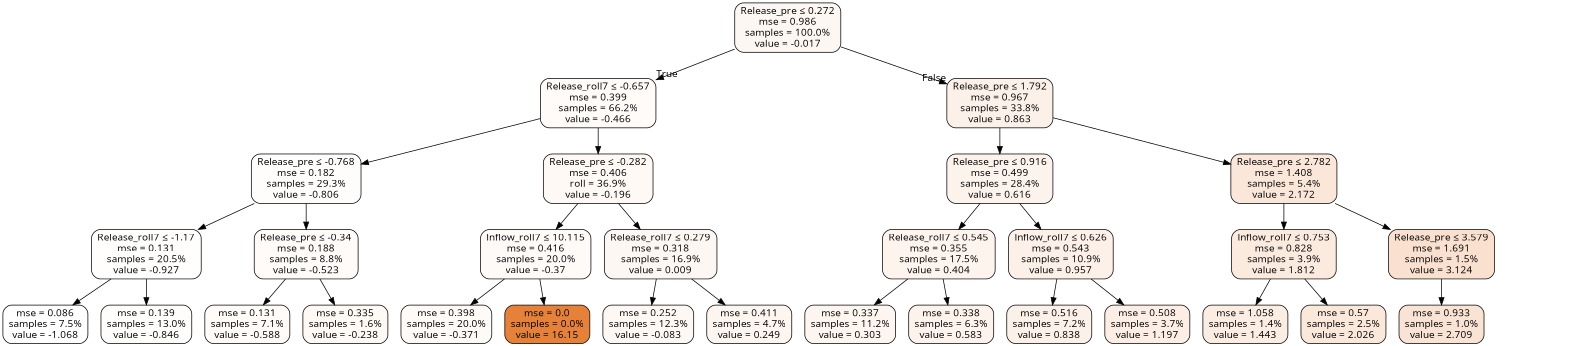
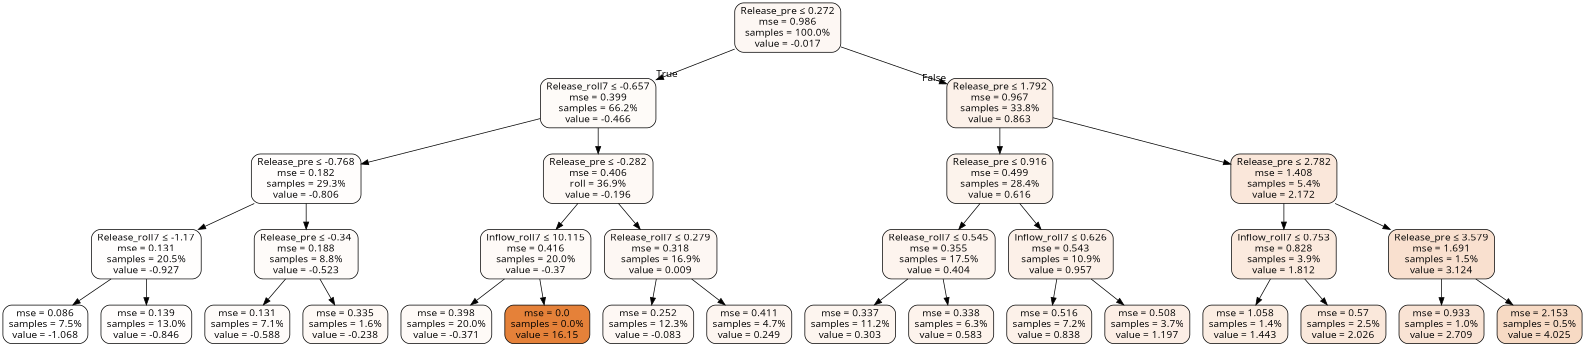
node "mse = 2.153": added
